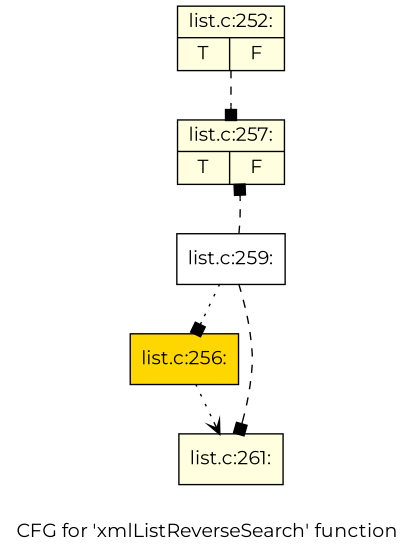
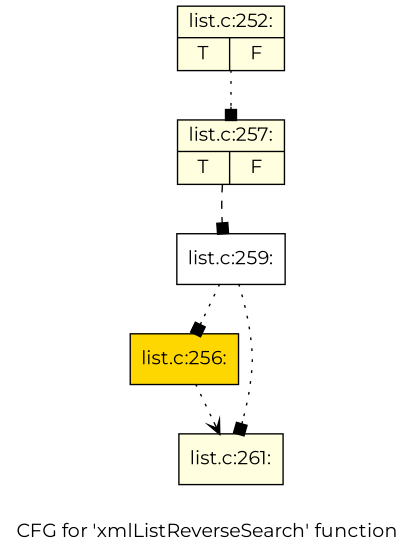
edge "list.c:252:" -> "list.c:257:": style dashed -> dotted
edge "list.c:259:" -> "list.c:257:": reversed
edge "list.c:259:" -> "list.c:261:": style dashed -> dotted
